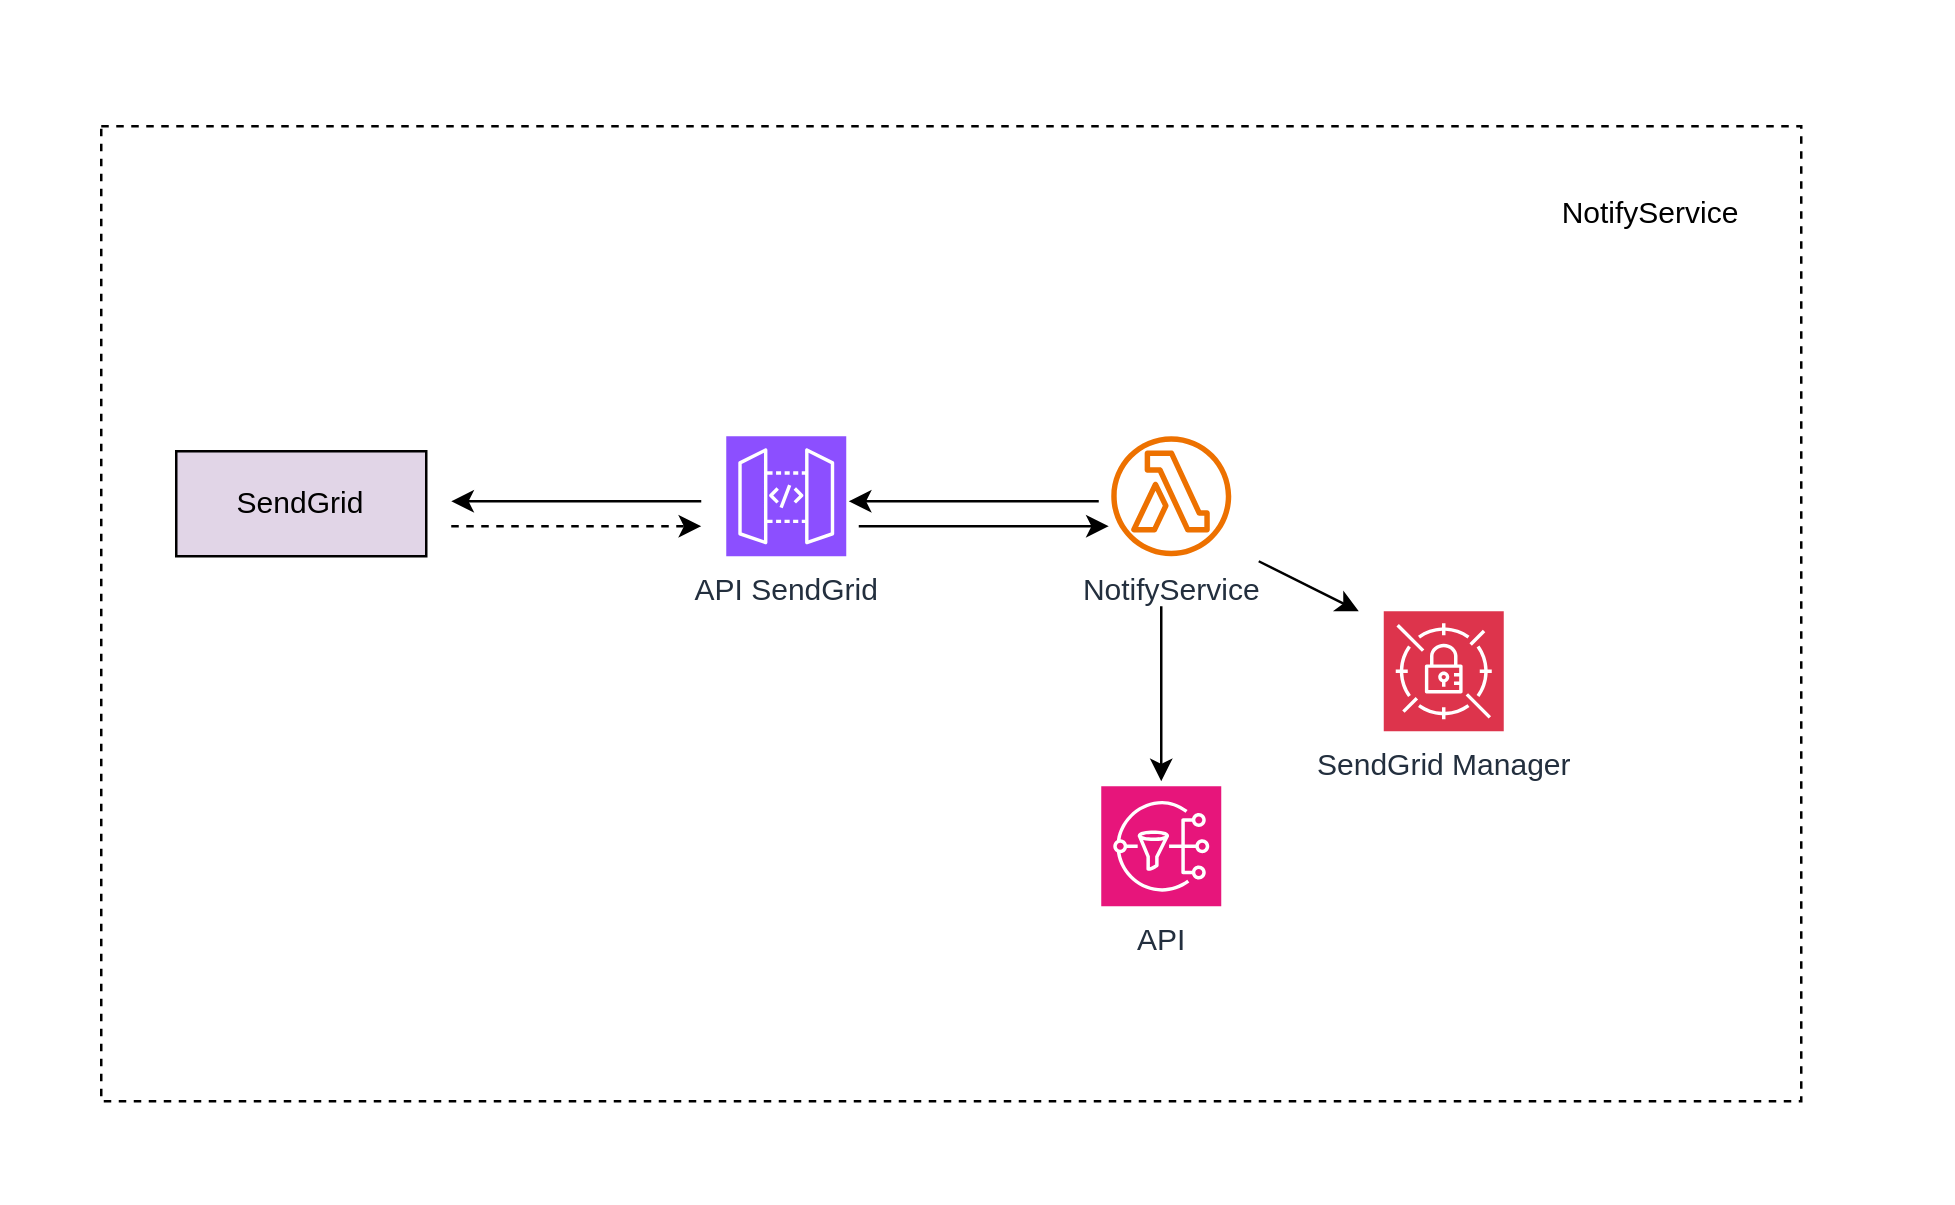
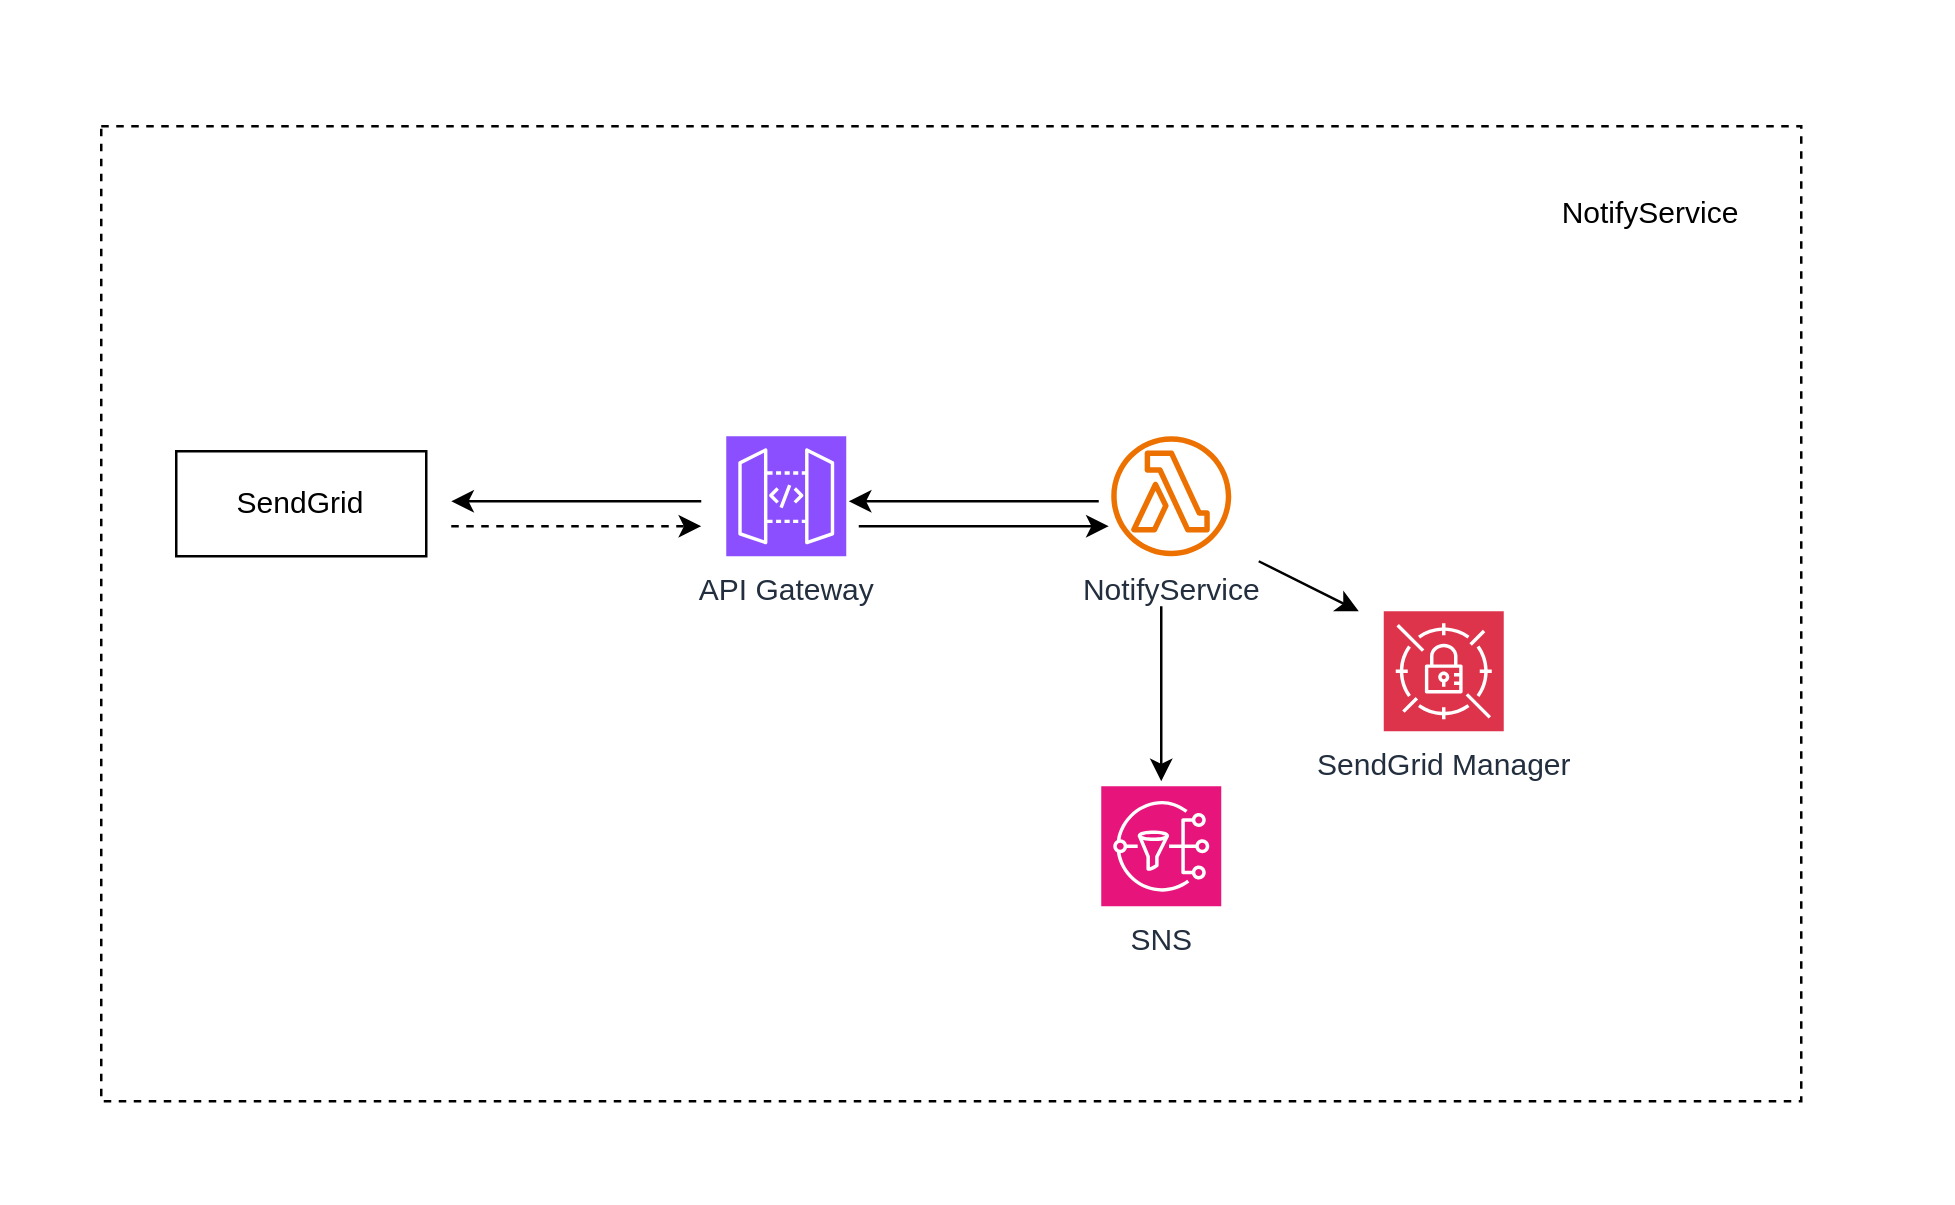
node "SendGrid": fillcolor #e1d5e7 -> #ffffff
node "API SendGrid": label "API SendGrid" -> "API Gateway"
node "API": label "API" -> "SNS"
